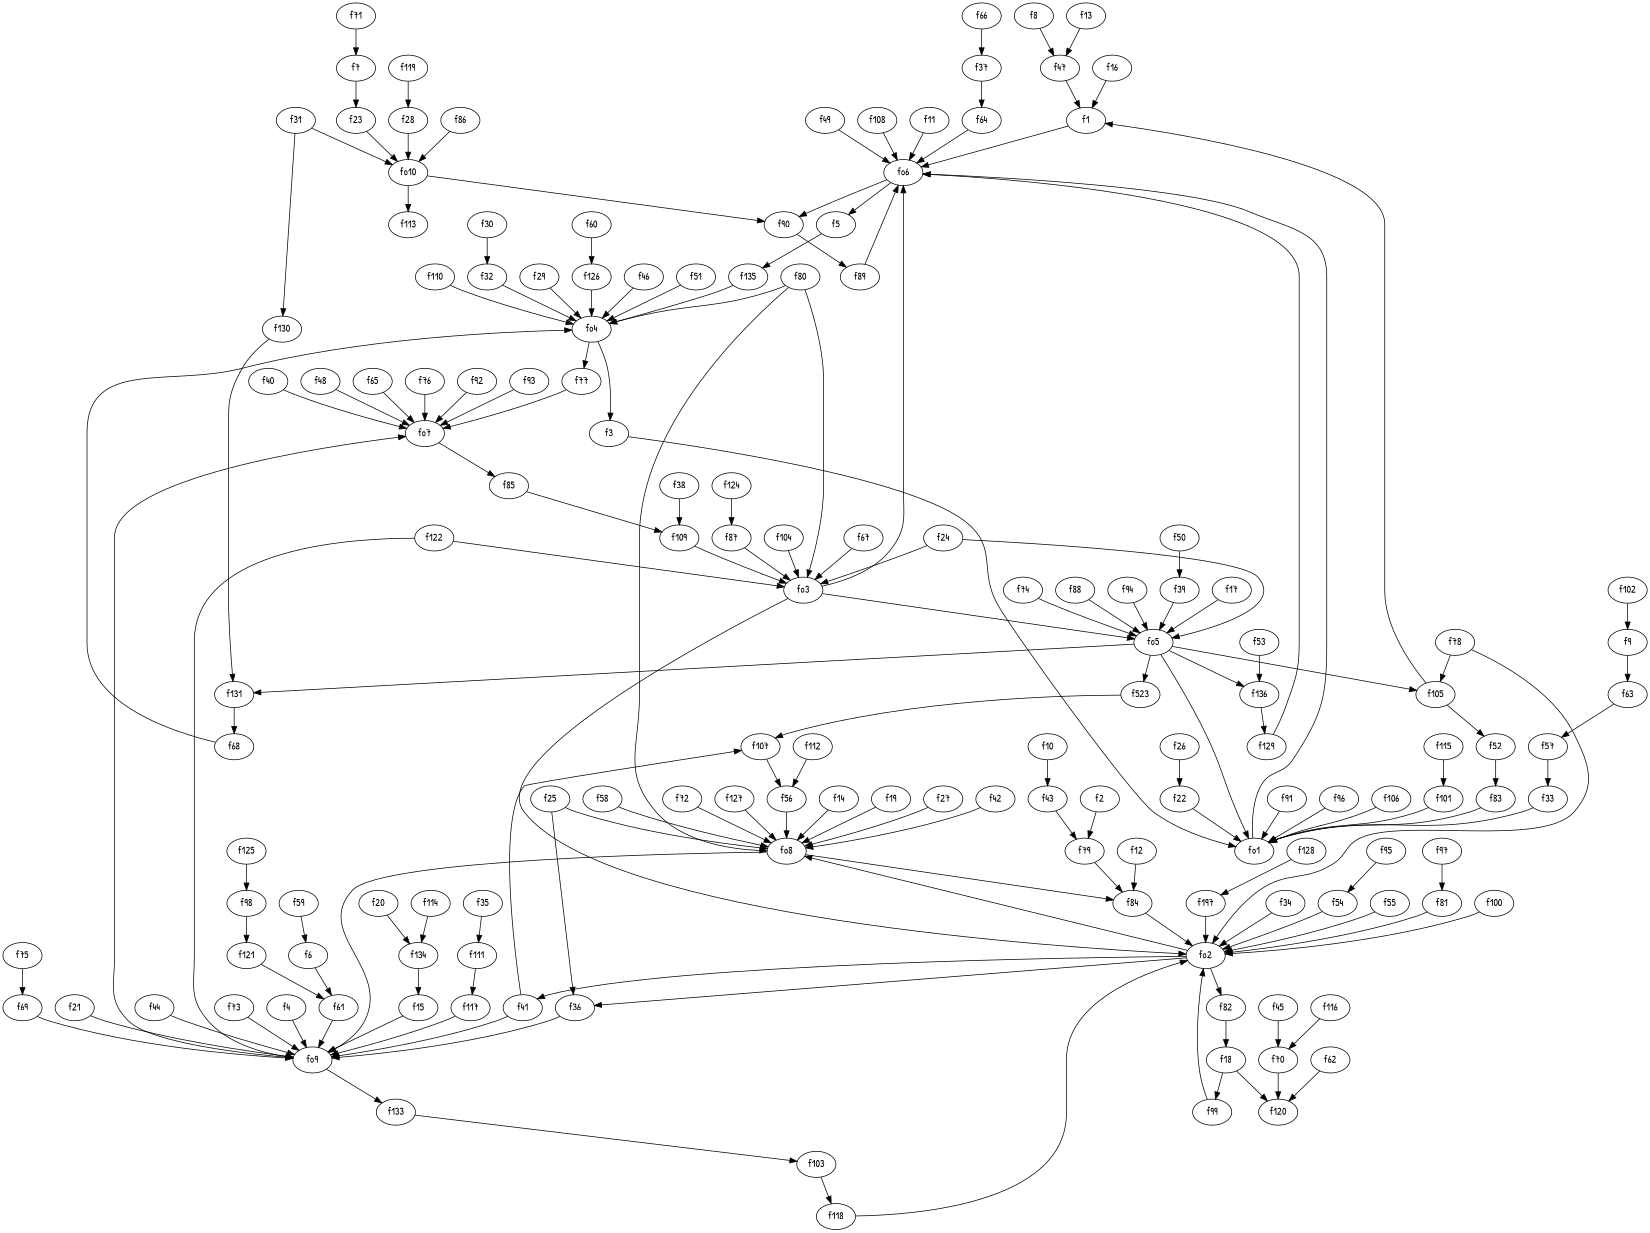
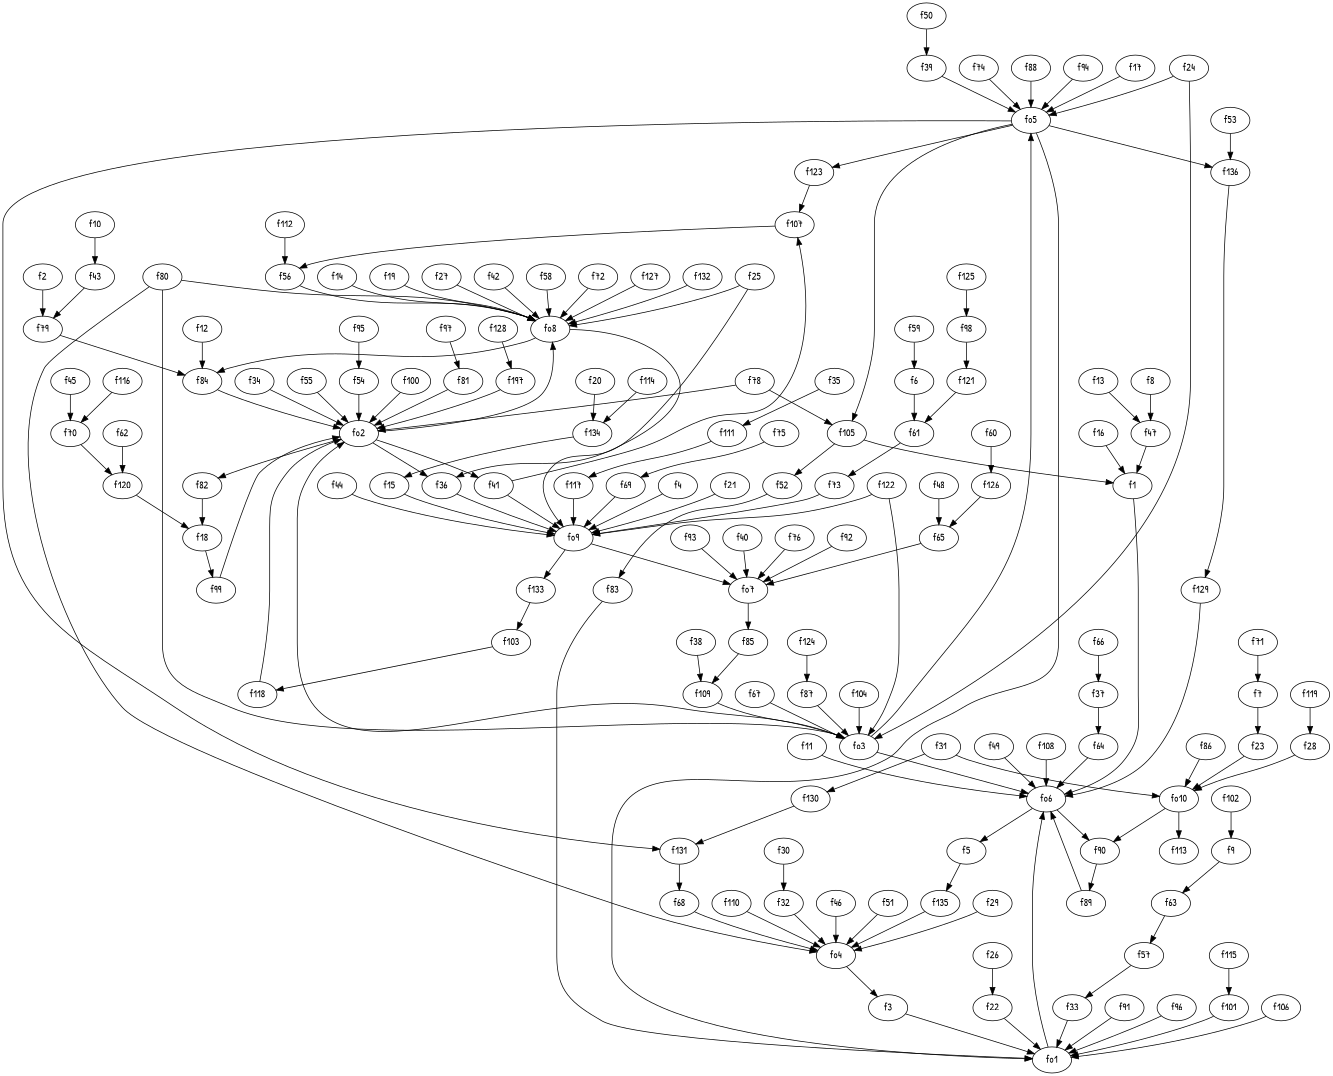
node "f132": added
edge "f126" -> "fo4": now "f126" -> "f65"
node "f77": removed
edge "f48" -> "fo7": now "f48" -> "f65"
node "f523": label "f523" -> "f123"
edge "f61" -> "fo9": now "f61" -> "f73"
edge "f18" -> "f120": reversed
